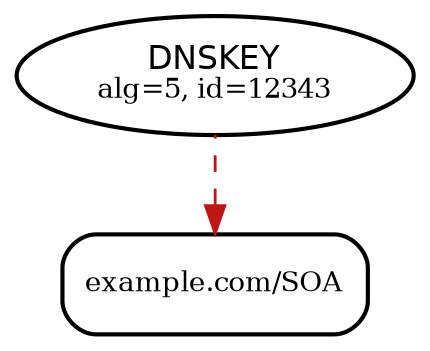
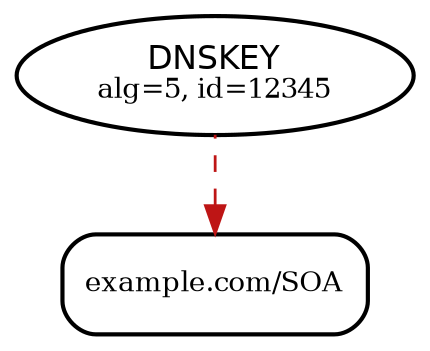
node "DNSKEY": text "alg=5, id=12343" -> "alg=5, id=12345"
